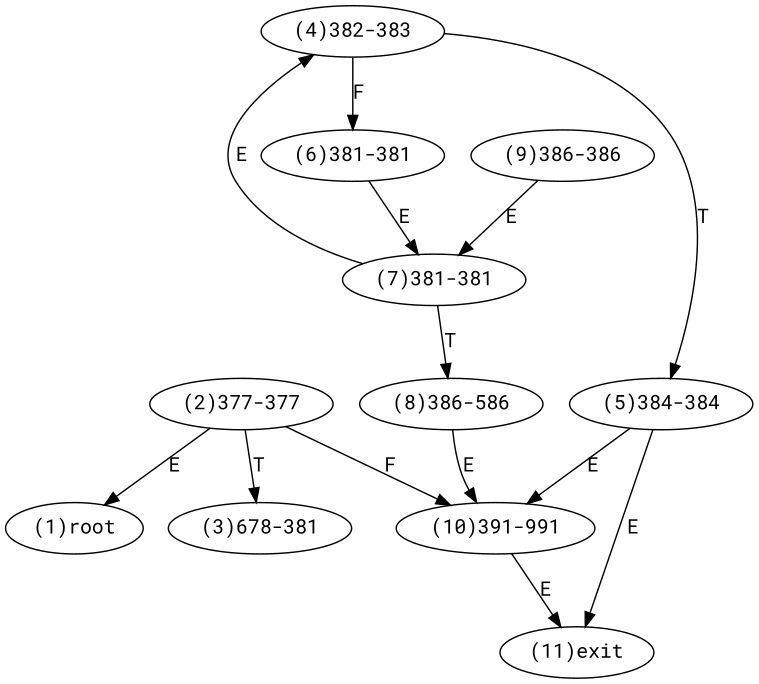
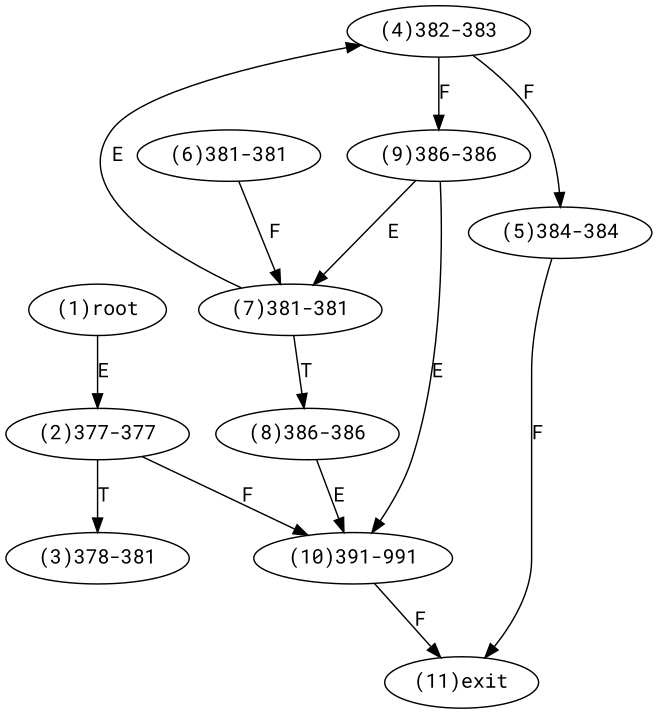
edge "(4)382-383" -> "(6)381-381": now "(4)382-383" -> "(9)386-386"
edge "(6)381-381" -> "(7)381-381": label "E" -> "F"
edge "(4)382-383" -> "(5)384-384": label "T" -> "F"
node "(8)386-586": label "(8)386-586" -> "(8)386-386"
edge "(2)377-377" -> "(1)root": reversed
edge "(5)384-384" -> "(10)391-991": now "(9)386-386" -> "(10)391-991"
node "(3)678-381": label "(3)678-381" -> "(3)378-381"
edge "(5)384-384" -> "(11)exit": label "E" -> "F"
edge "(10)391-991" -> "(11)exit": label "E" -> "F"
